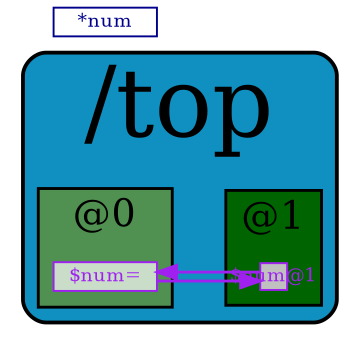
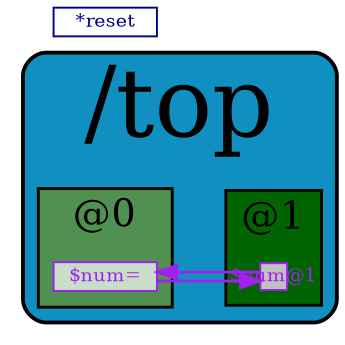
node "*num": label "*num" -> "*reset"
